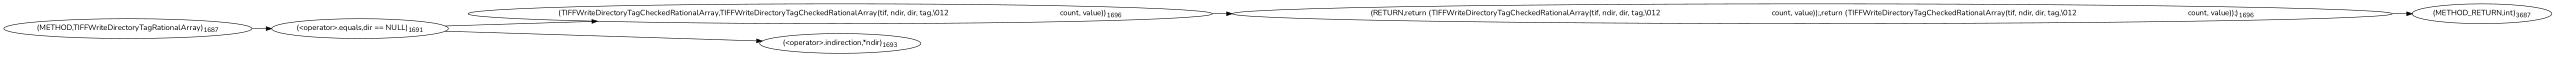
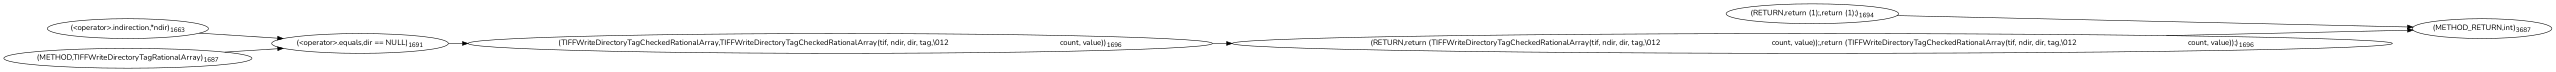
node "(RETURN,return (1);,return (1);)": added
edge "(<operator>.equals,dir == NULL)" -> "(<operator>.indirection,*ndir)": reversed
node "(<operator>.indirection,*ndir)": text "1693" -> "1663"
